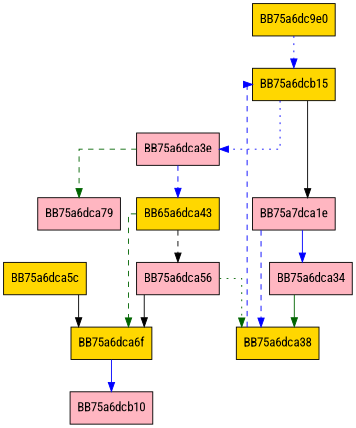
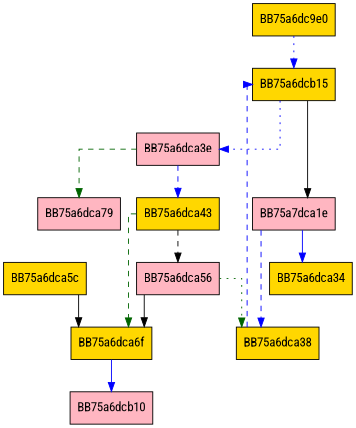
node "BB65a6dca43": label "BB65a6dca43" -> "BB75a6dca43"
node "BB75a6dca34": fillcolor lightpink -> gold
edge "BB75a6dca34" -> "BB75a6dca38": removed
